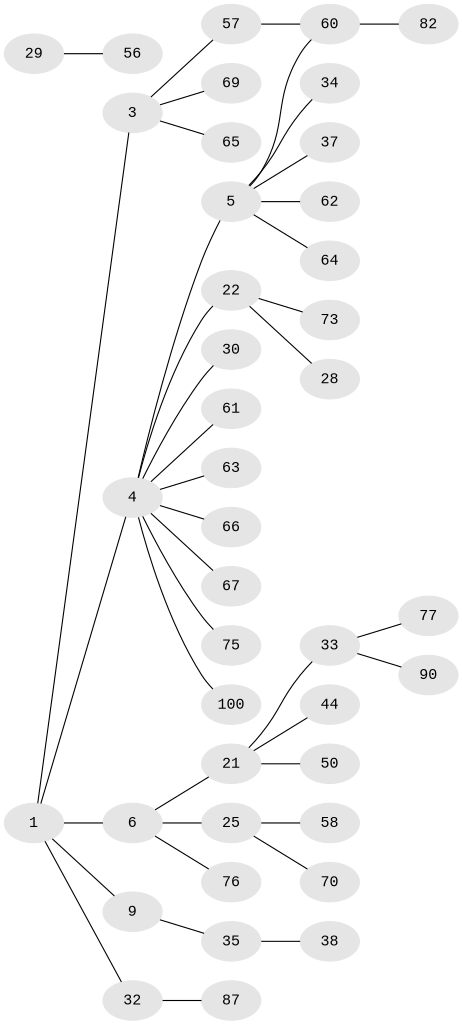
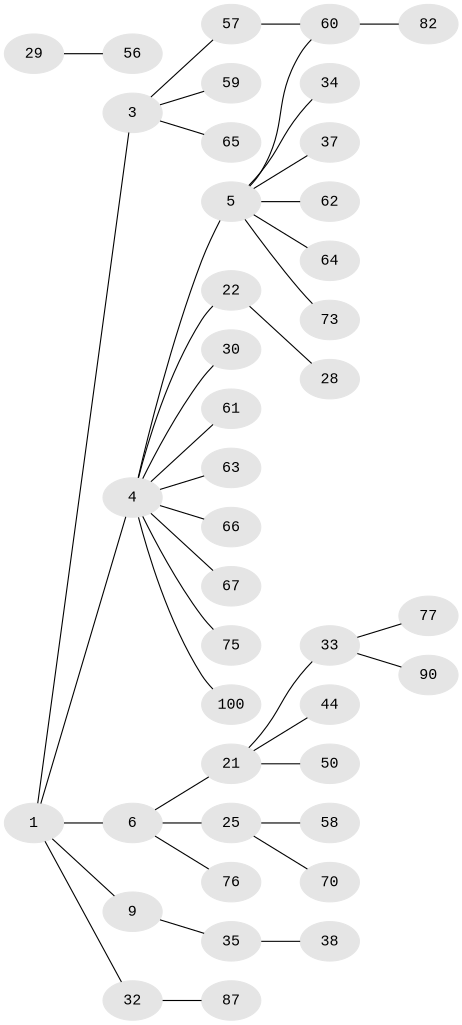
node "69": label "69" -> "59"
edge "22" -- "73": now "5" -- "73"
